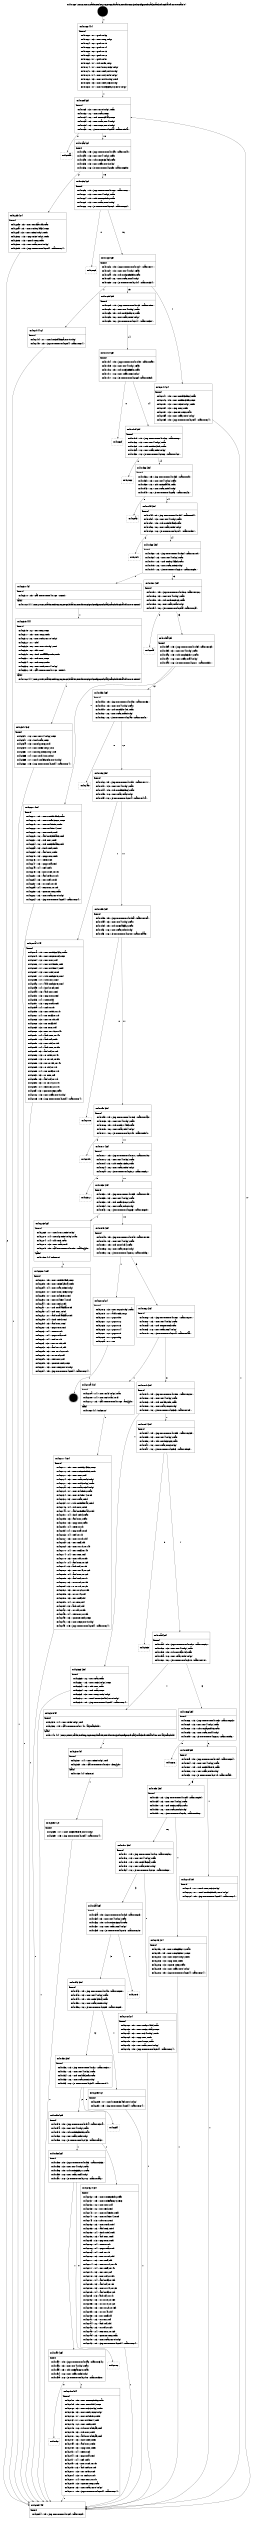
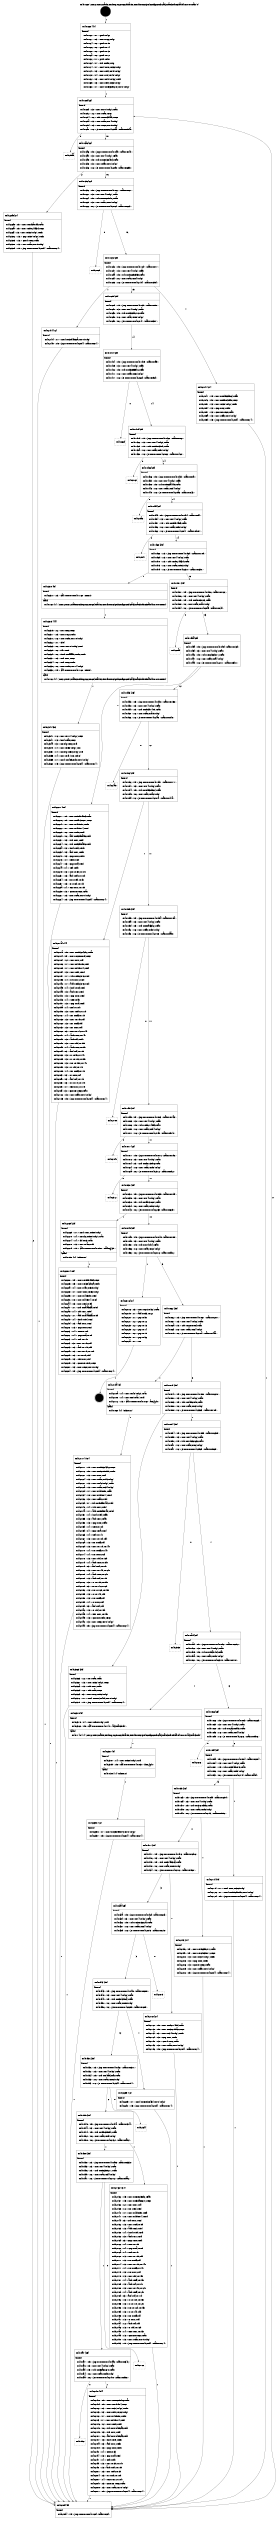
edge "0x401ef8 [25]" -> "0x401f11 [25]": label " 16" -> " 4"
